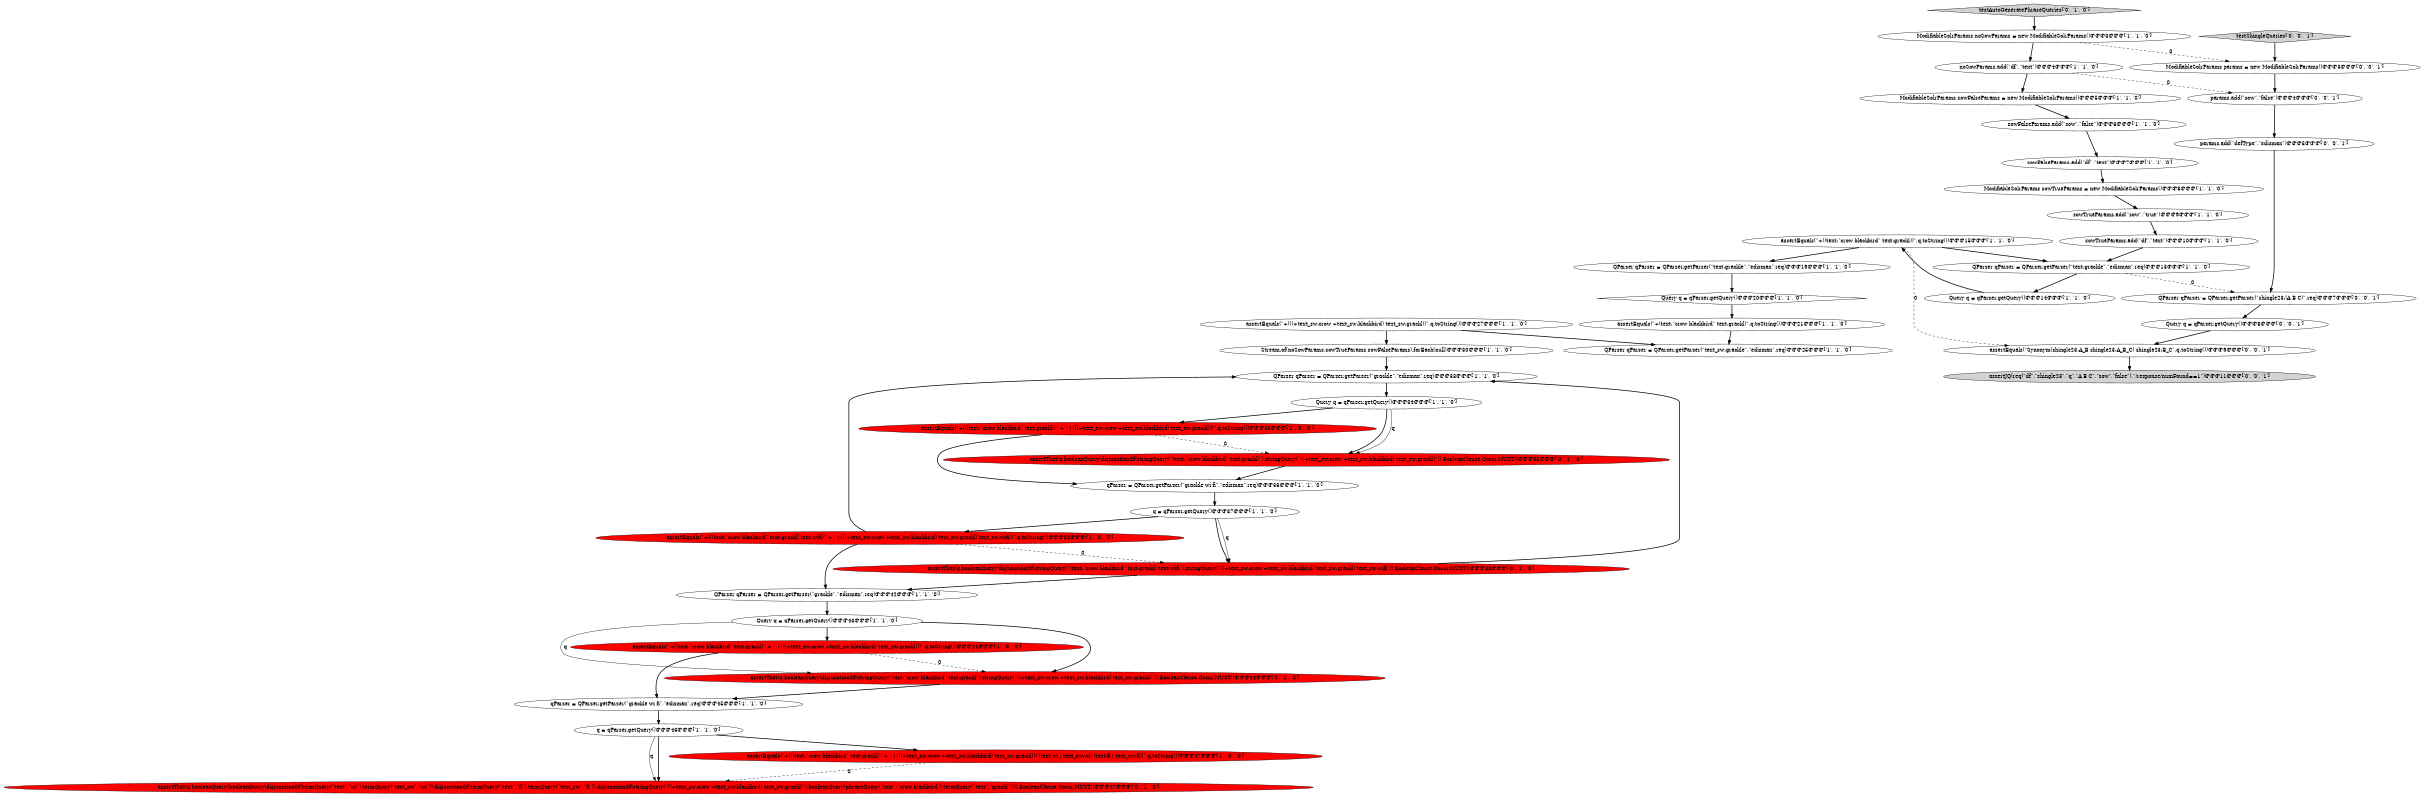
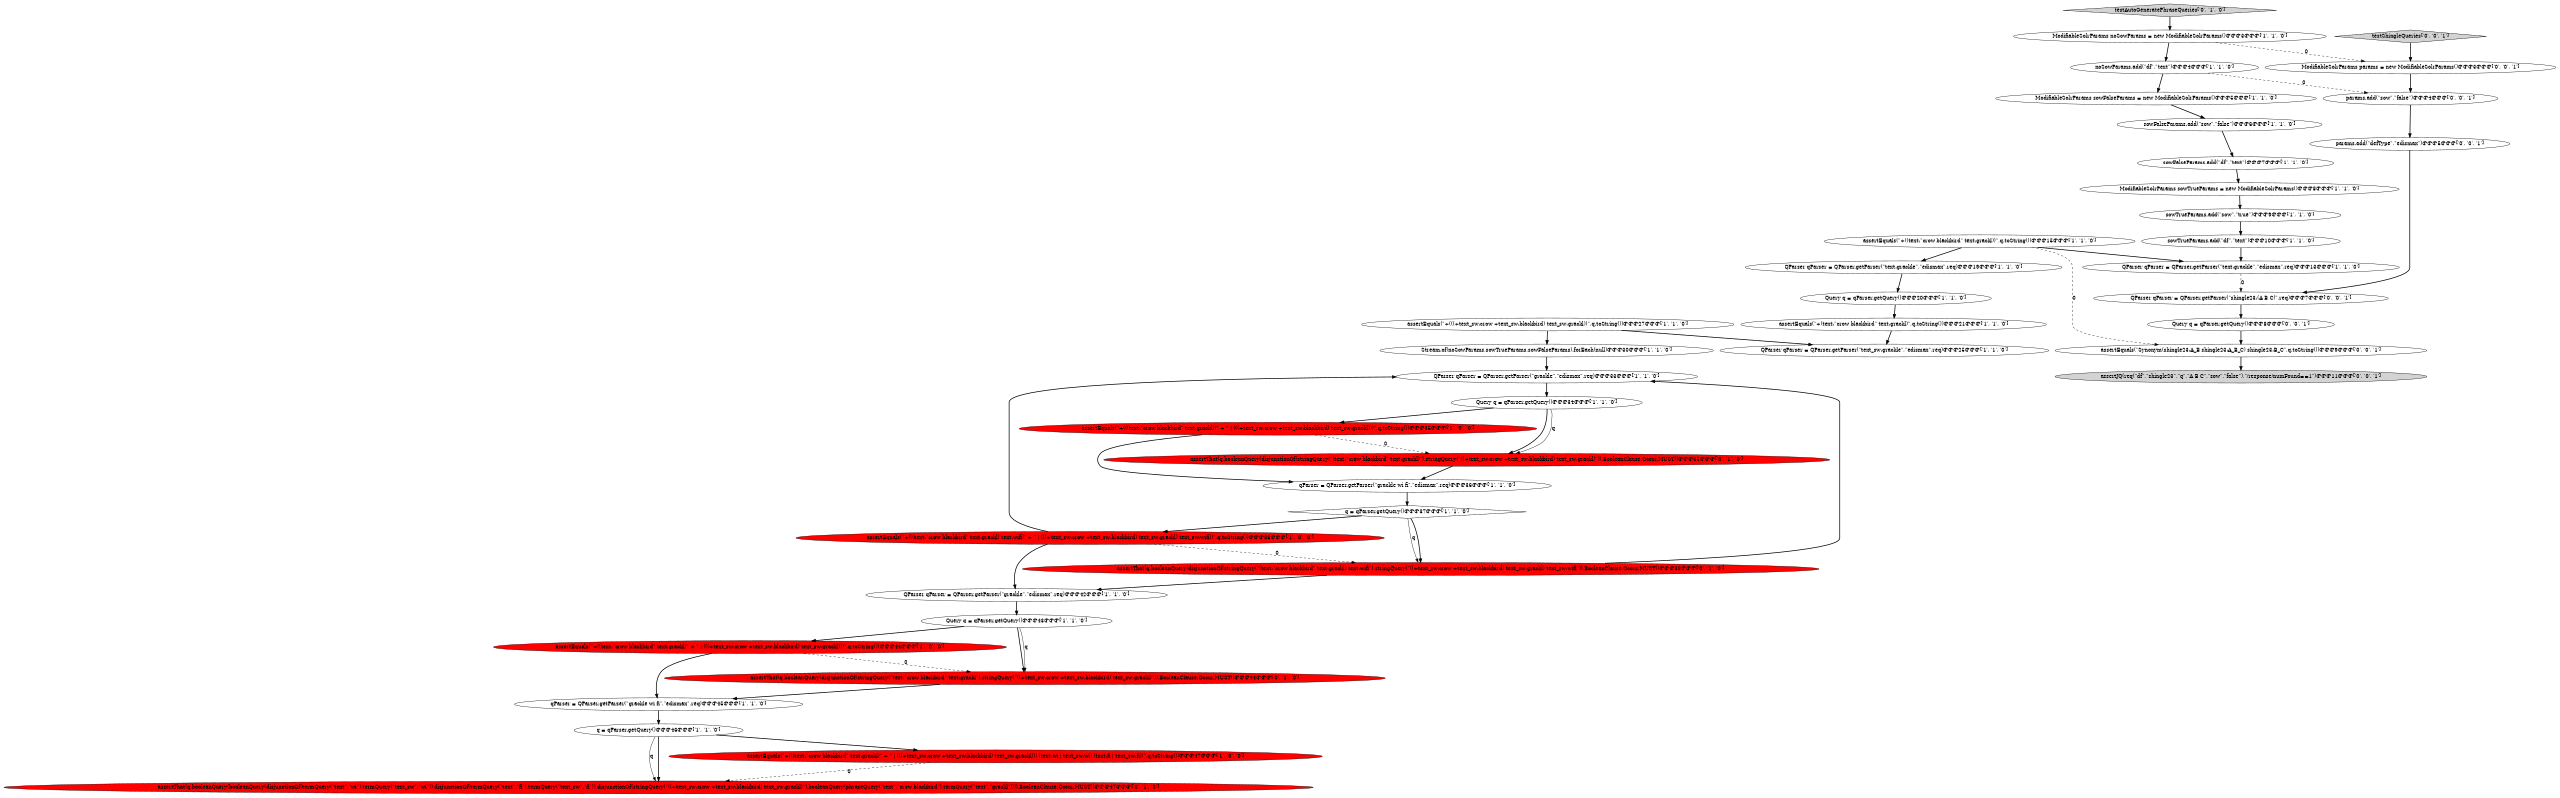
node "Query q = qParser.getQuery()@@@20@@@['1', '1', '0']": shape diamond -> ellipse
node "Query q = qParser.getQuery()@@@14@@@['1', '1', '0']": removed
node "q = qParser.getQuery()@@@37@@@['1', '1', '0']": shape ellipse -> diamond
